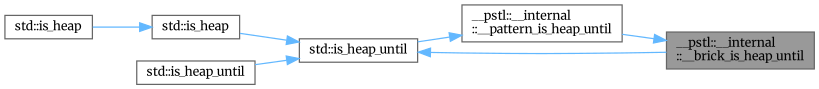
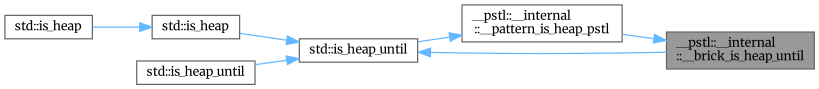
node "__pstl::__internal ::__pattern_is_heap_until": label "__pstl::__internal ::__pattern_is_heap_until" -> "__pstl::__internal ::__pattern_is_heap_pstl"
